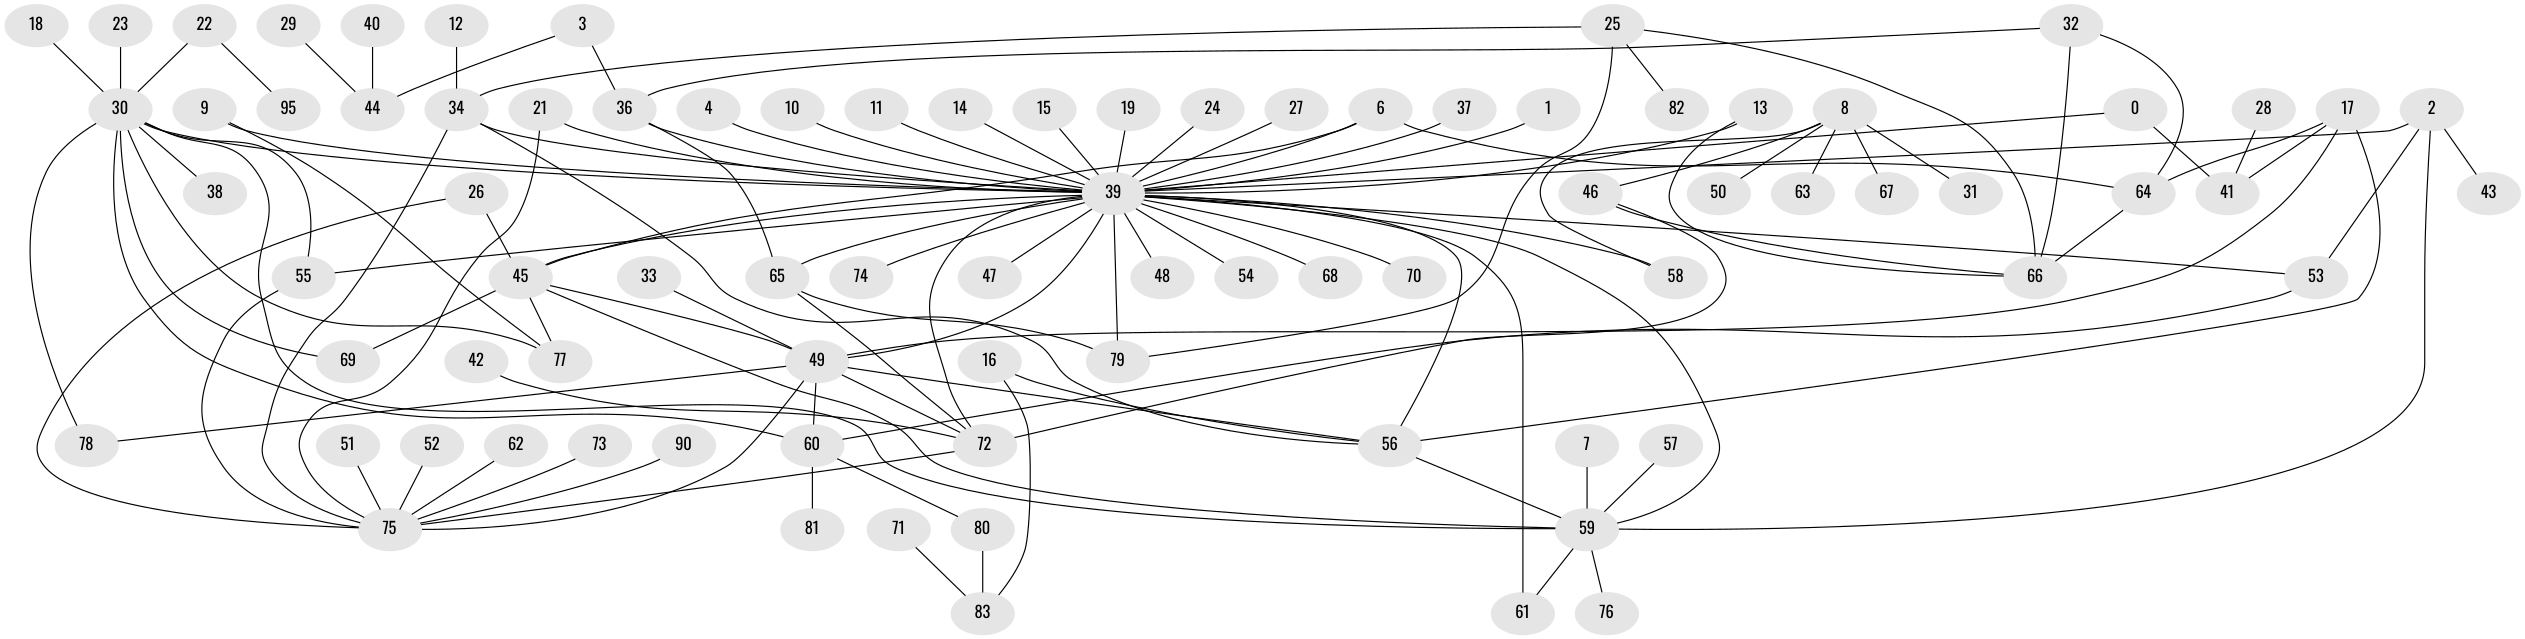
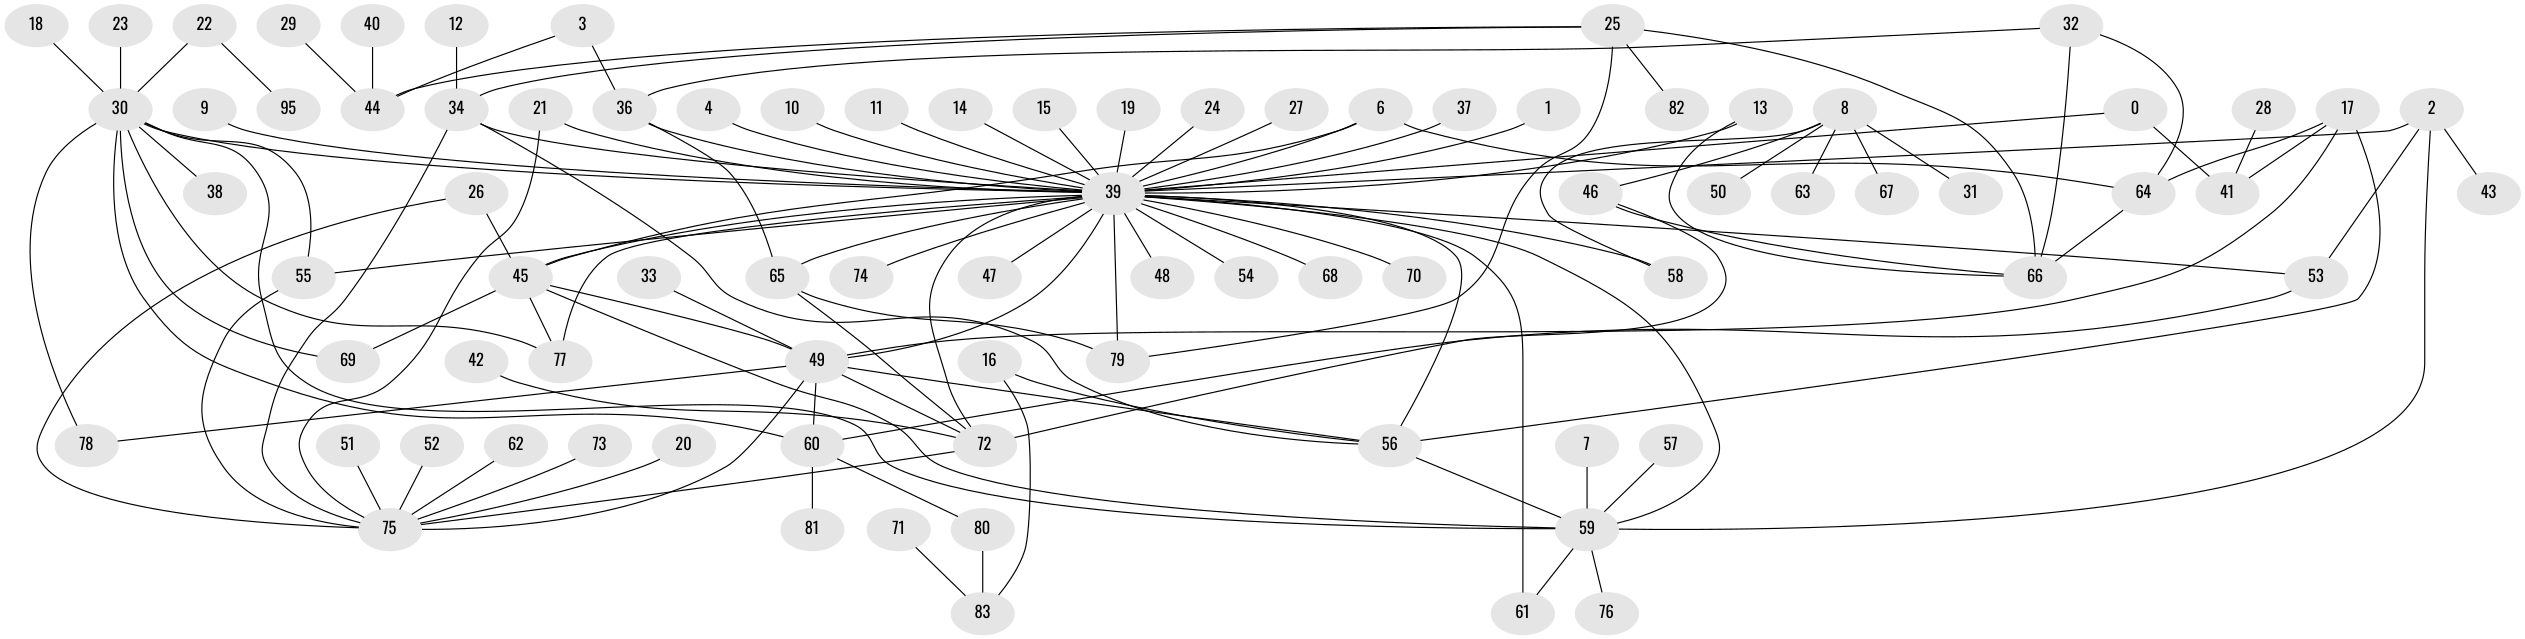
edge "25" -- "44": added
edge "9" -- "77": now "39" -- "77"
node "90": label "90" -> "20"
